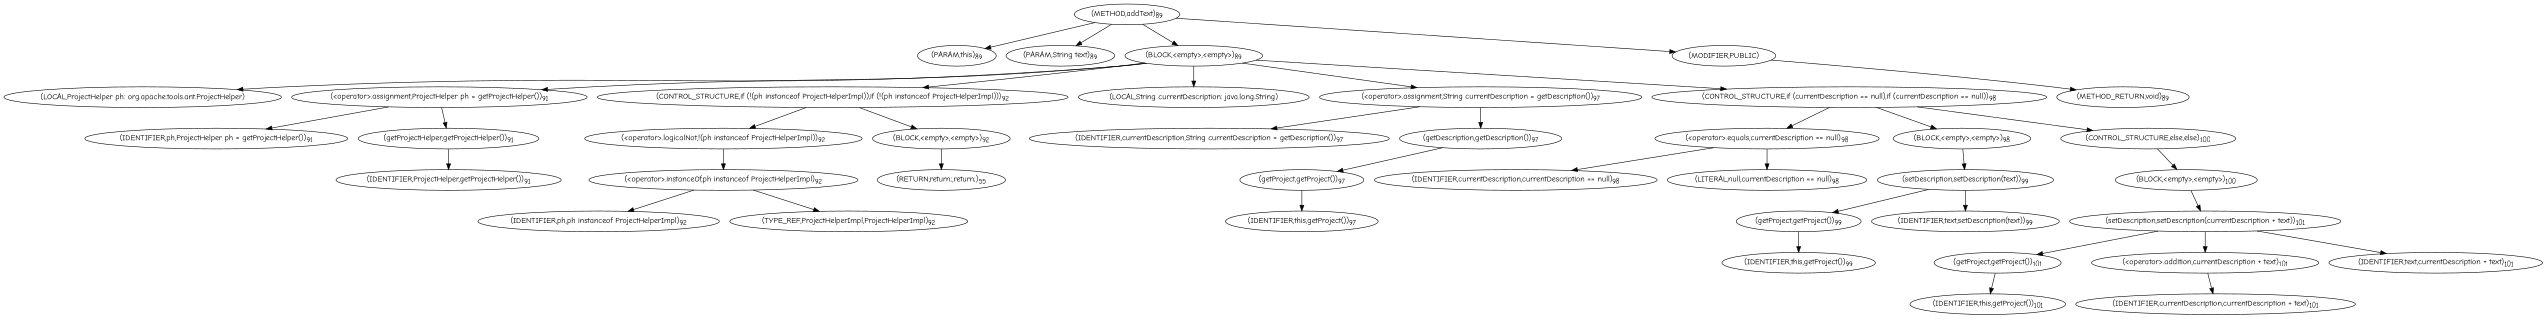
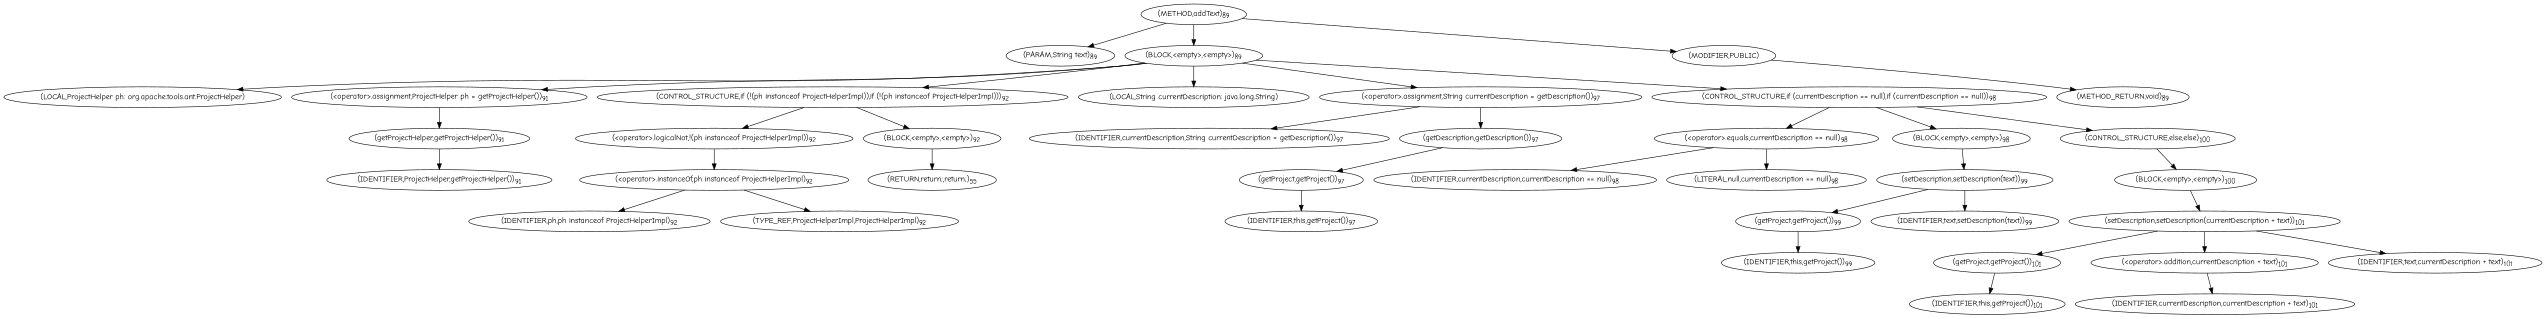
node "(PARAM,this)": removed
node "(IDENTIFIER,ph,ProjectHelper ph = getProjectHelper())": removed
